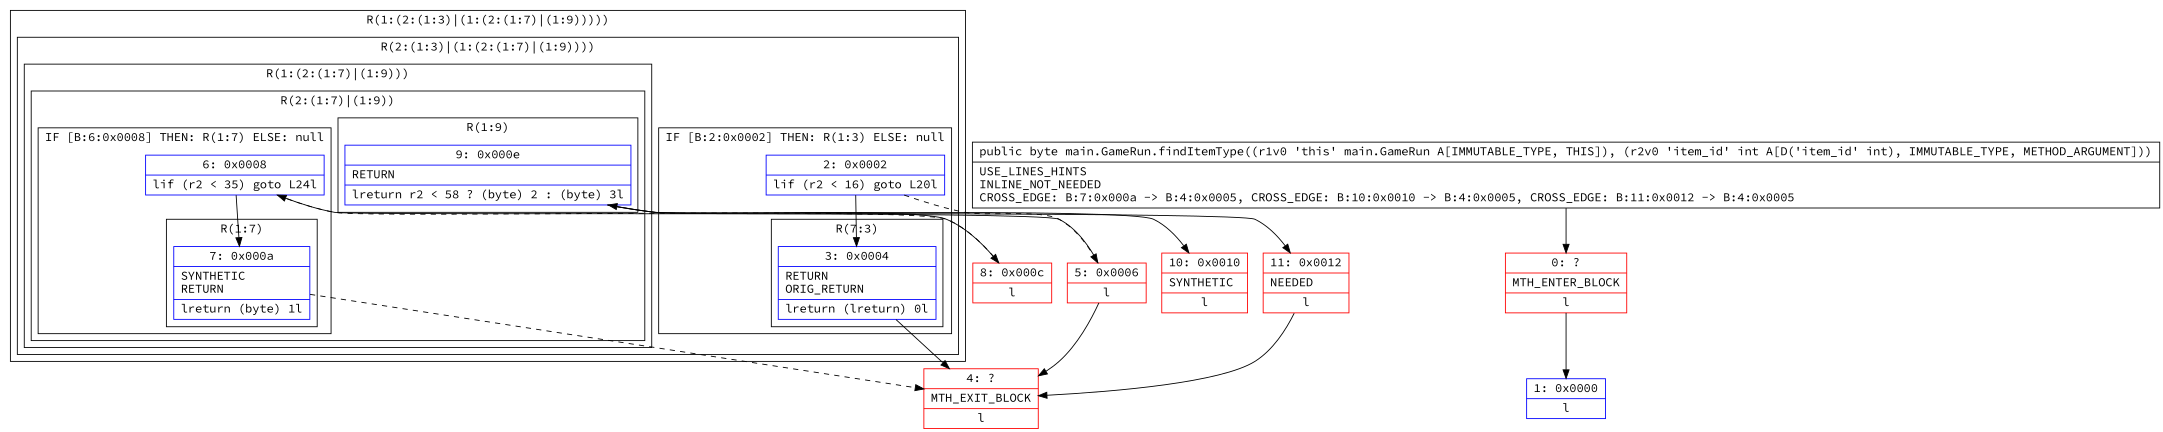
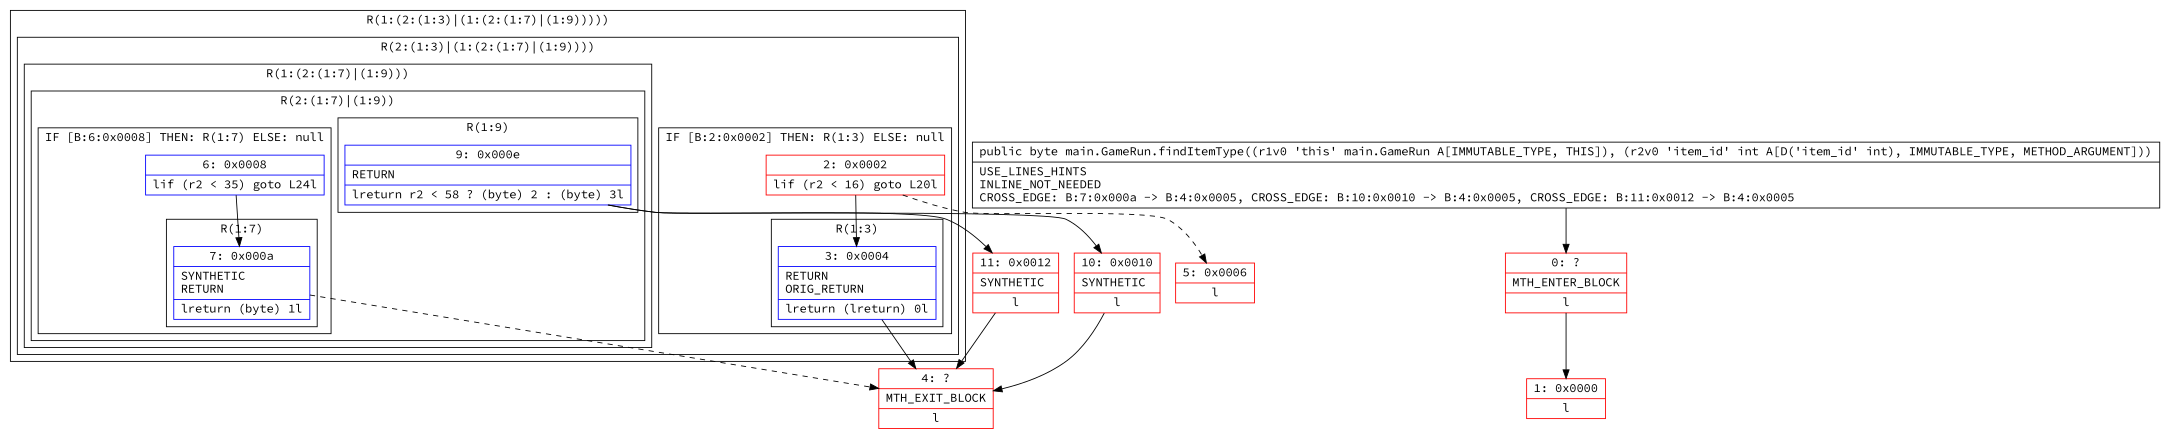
node "2: 0x0002": color blue -> red
edge "5: 0x0006" -> "6: 0x0008": removed
cluster "R(7:3)": label "R(7:3)" -> "R(1:3)"
node "8: 0x000c": removed
node "11: 0x0012": text "NEEDED" -> "SYNTHETIC"
edge "5: 0x0006" -> "4: ?": now "10: 0x0010" -> "4: ?"
node "1: 0x0000": color blue -> red
